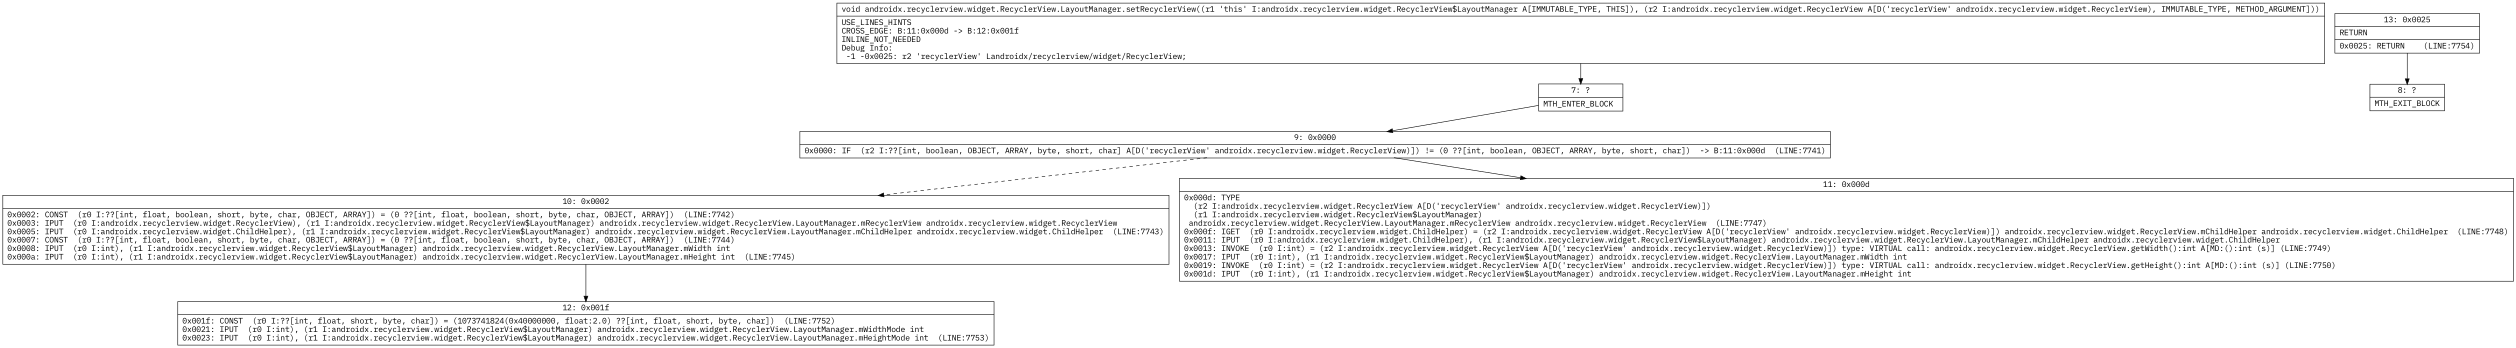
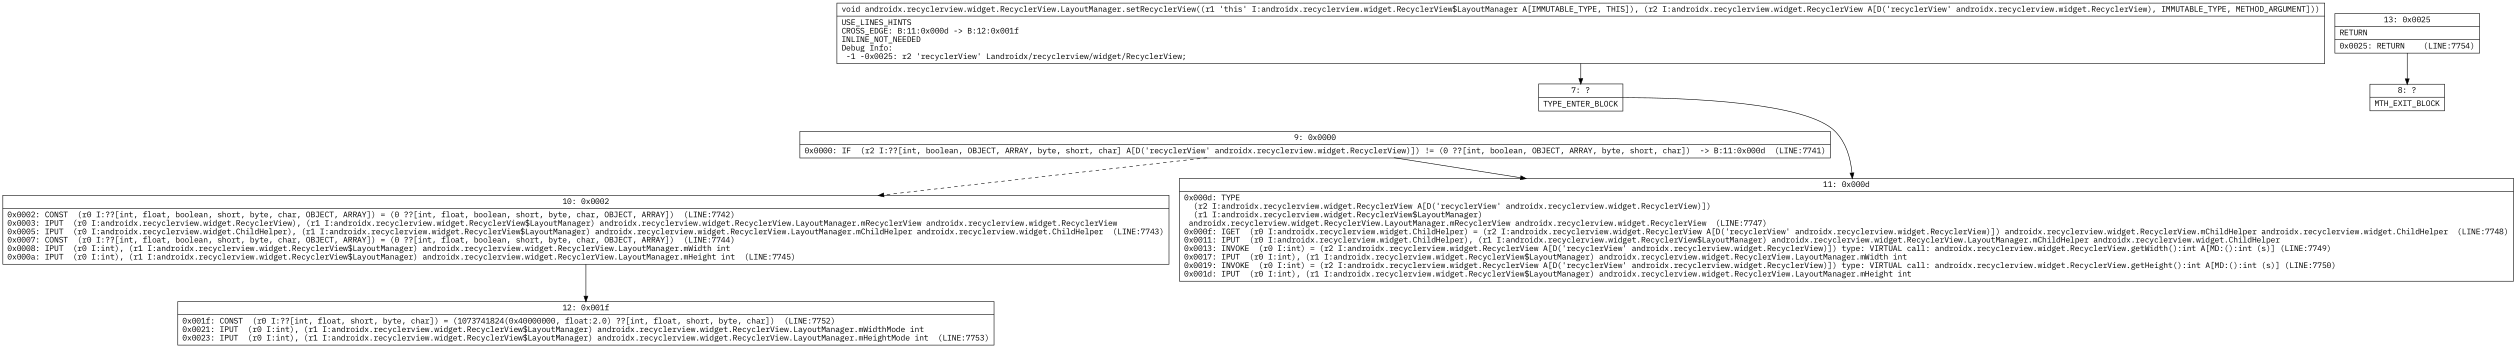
node "7: ?": text "MTH_ENTER_BLOCK" -> "TYPE_ENTER_BLOCK"
edge "7: ?" -> "9: 0x0000": now "7: ?" -> "11: 0x000d"
